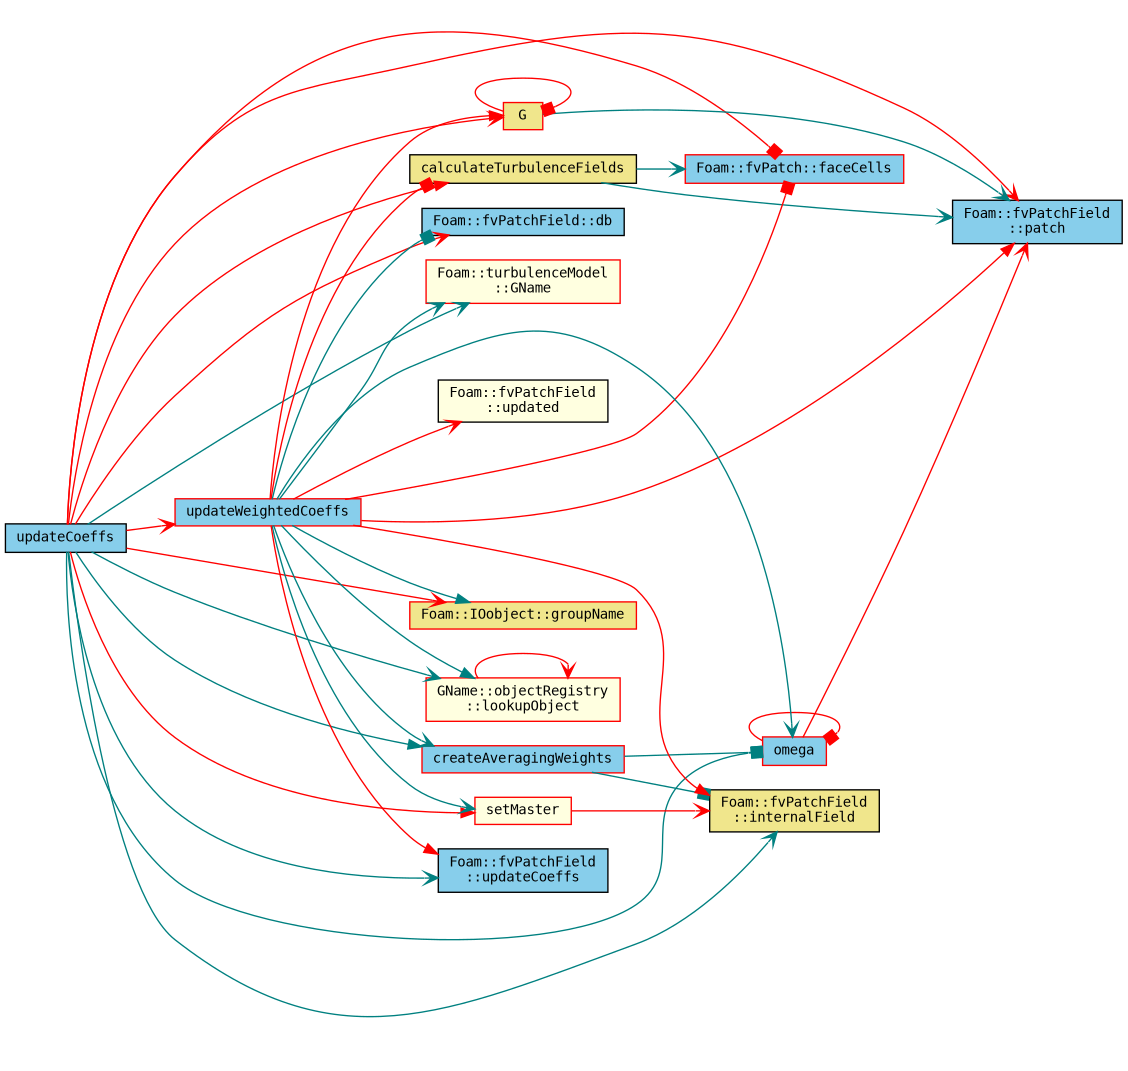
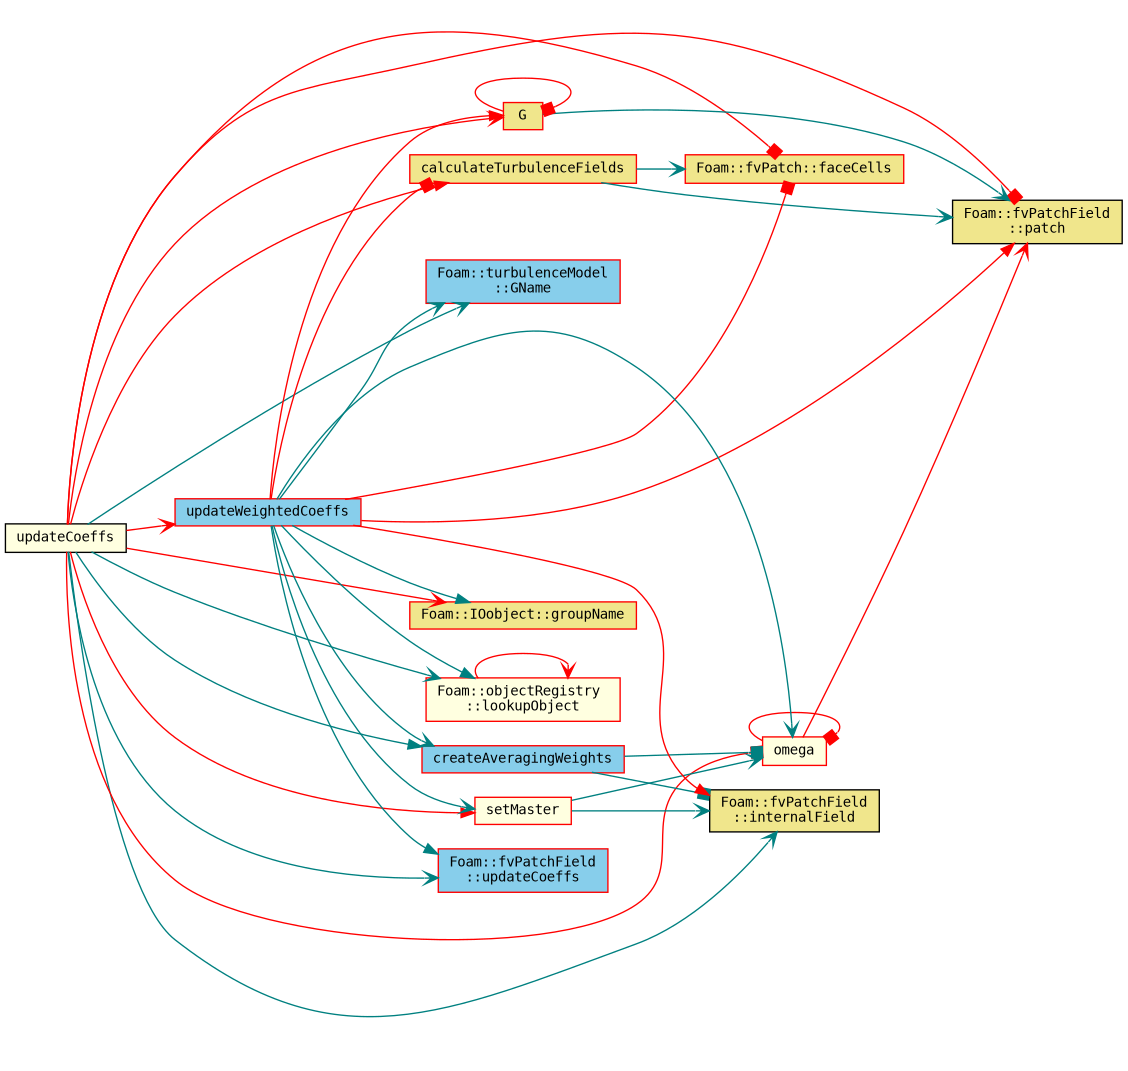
edge "updateCoeffs" -> "Foam::fvPatchField ::patch": arrowhead vee -> box
node "calculateTurbulenceFields": color black -> red
node "Foam::fvPatch::faceCells": fillcolor skyblue -> khaki
node "Foam::fvPatchField::db": removed
node "Foam::fvPatchField ::patch": fillcolor skyblue -> khaki
node "Foam::turbulenceModel ::GName": fillcolor lightyellow -> skyblue
node "Foam::fvPatchField ::updated": removed
node "updateCoeffs": fillcolor skyblue -> lightyellow
node "GName::objectRegistry ::lookupObject": label "GName::objectRegistry ::lookupObject" -> "Foam::objectRegistry ::lookupObject"
edge "updateWeightedCoeffs" -> "Foam::fvPatchField ::updateCoeffs": color red -> teal
node "omega": fillcolor skyblue -> lightyellow
edge "setMaster" -> "omega": added
edge "setMaster" -> "Foam::fvPatchField ::internalField": color red -> teal
node "Foam::fvPatchField ::updateCoeffs": color black -> red
edge "updateCoeffs" -> "omega": color teal -> red
